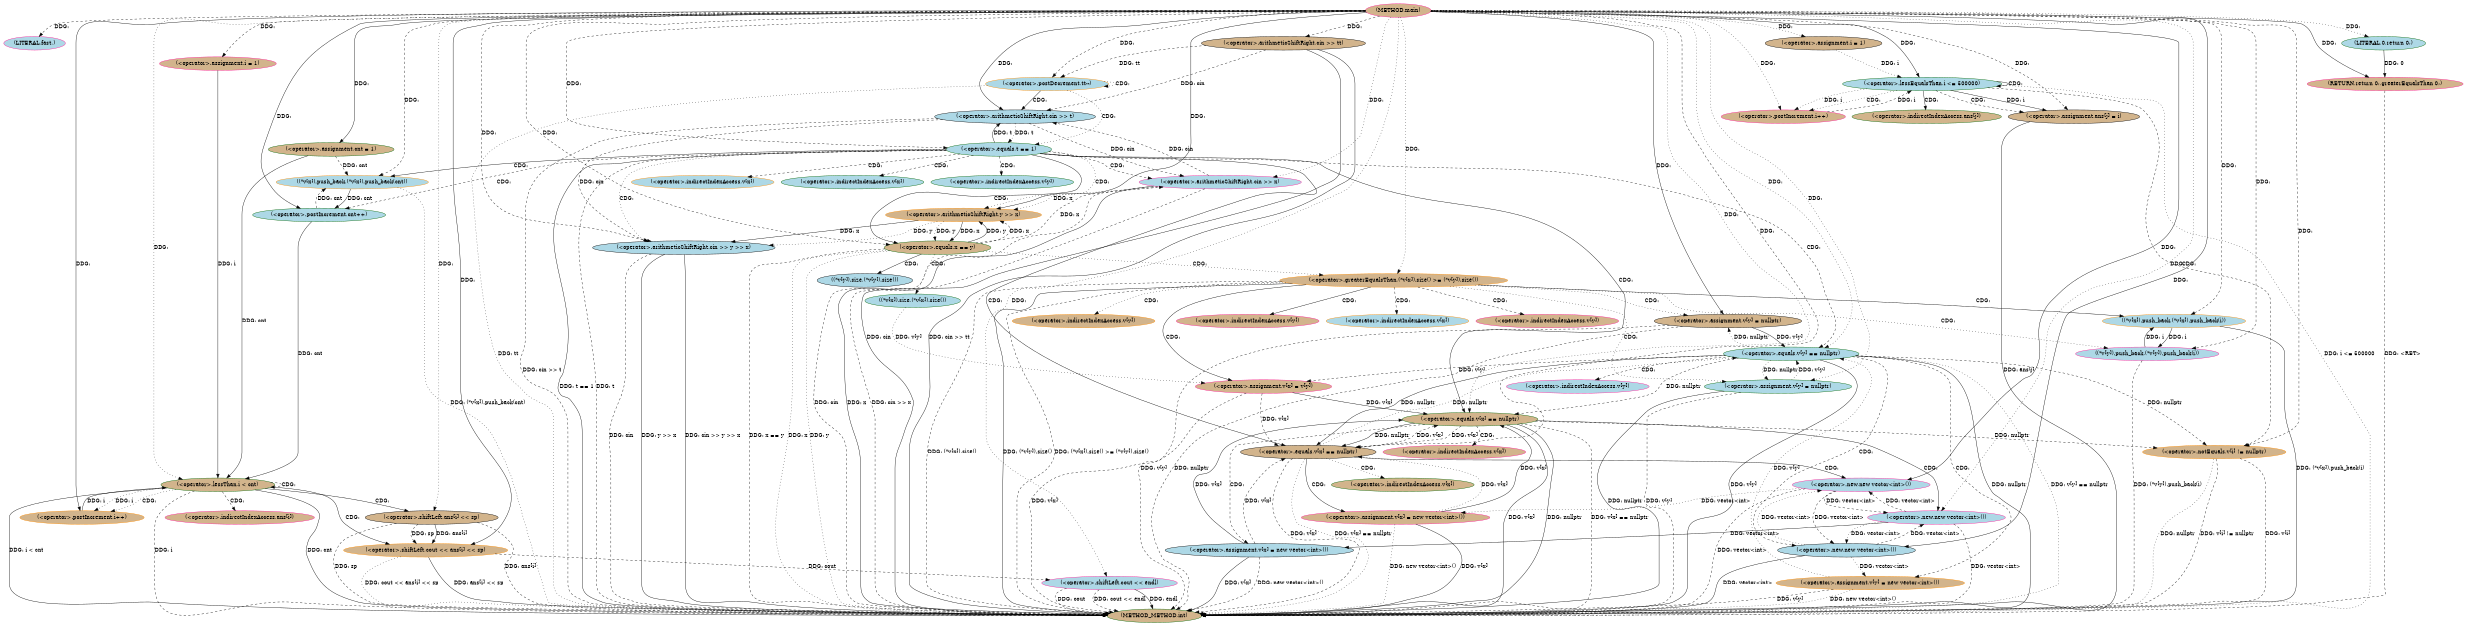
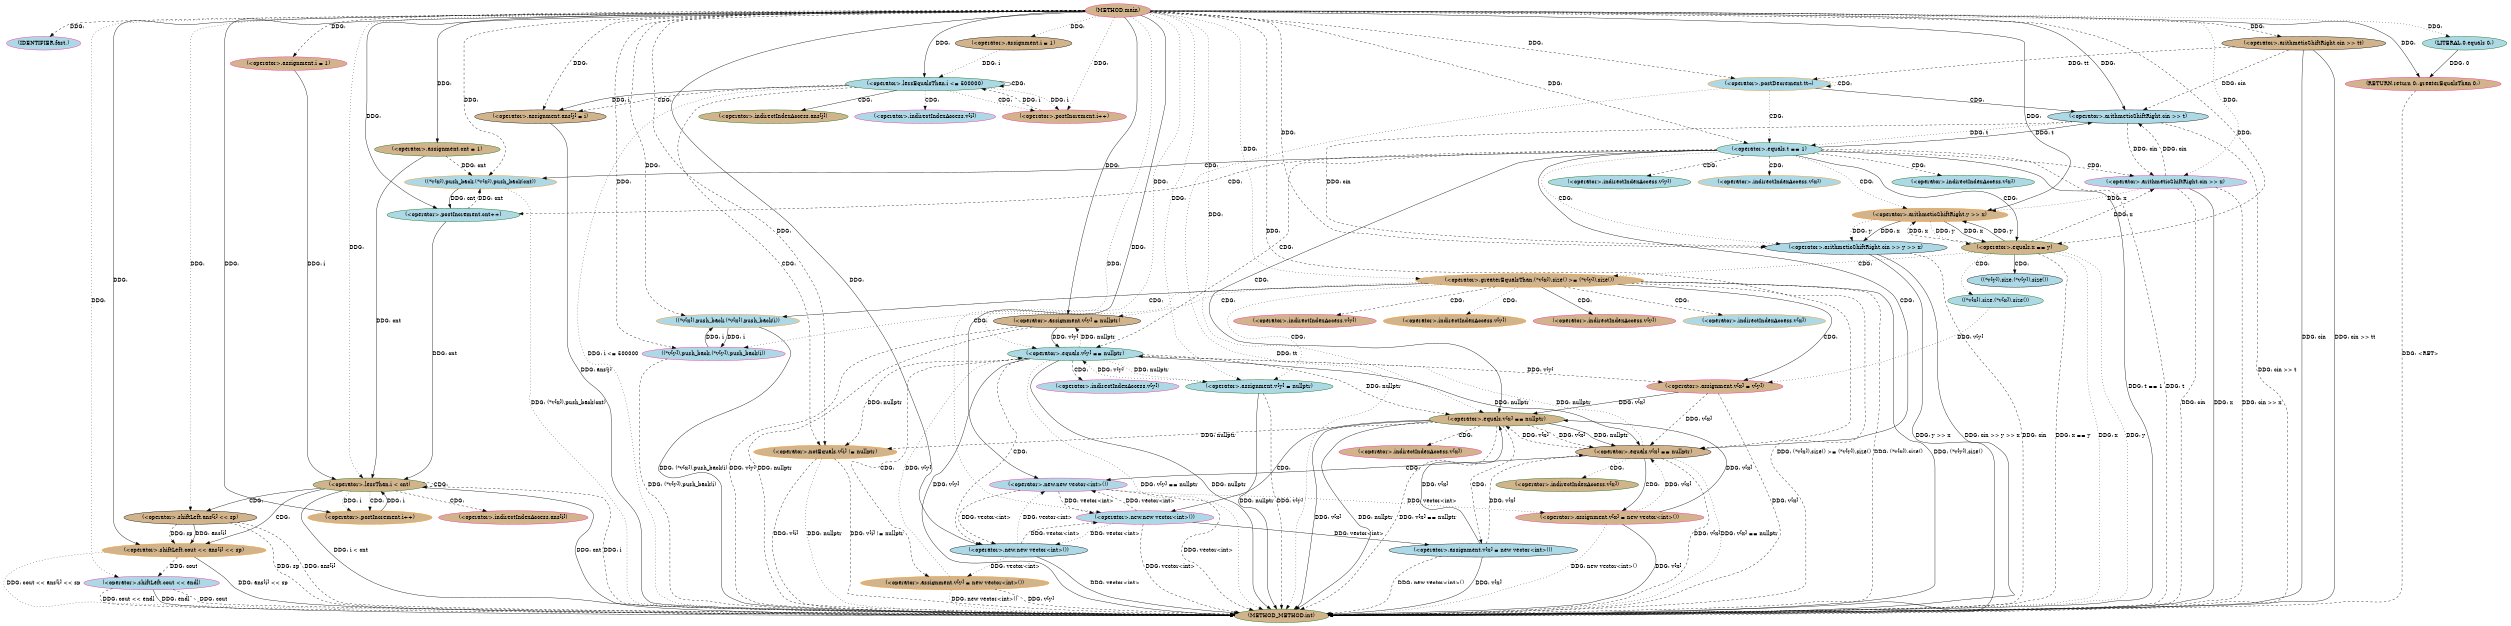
node "(LITERAL,fast,)": label "(LITERAL,fast,)" -> "(IDENTIFIER,fast,)"
node "(LITERAL,0,return 0;)": label "(LITERAL,0,return 0;)" -> "(LITERAL,0,equals 0;)"
node "(<operator>.indirectIndexAccess,v[i])": added
